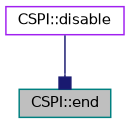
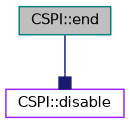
edge "CSPI::disable" -> "CSPI::end": reversed
